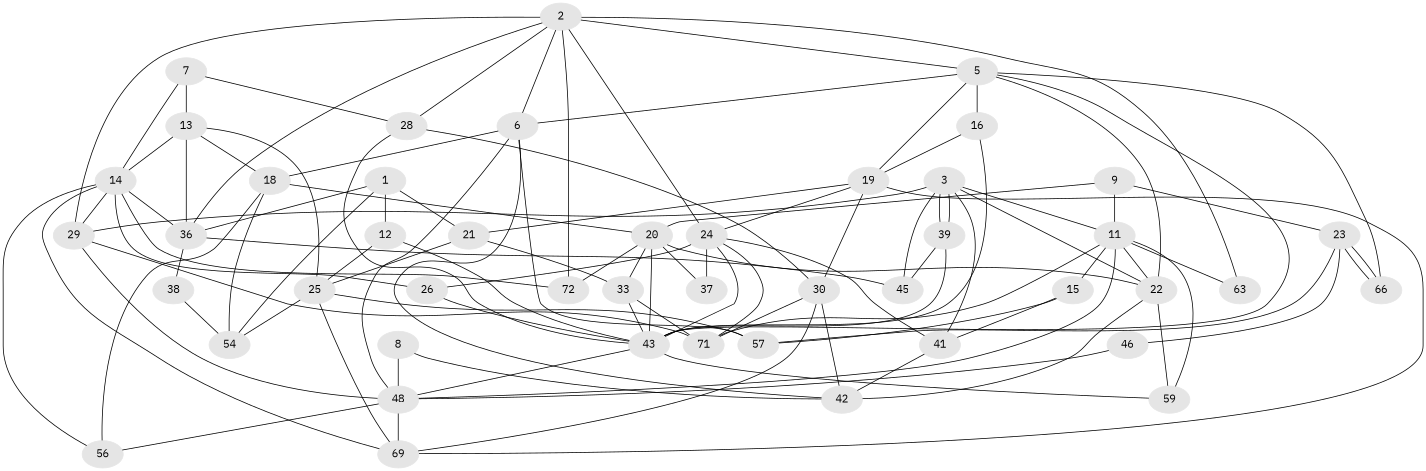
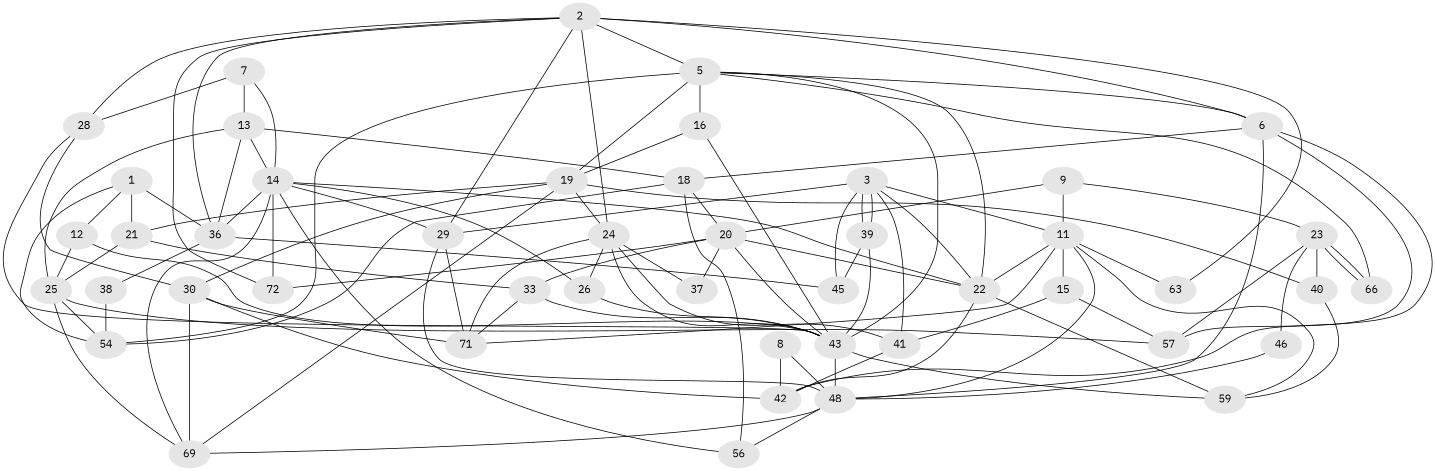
edge "5" -- "54": added
edge "14" -- "22": added
node "40": added
